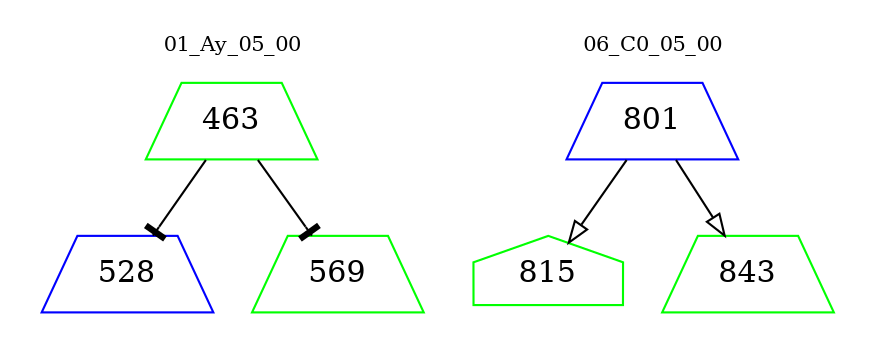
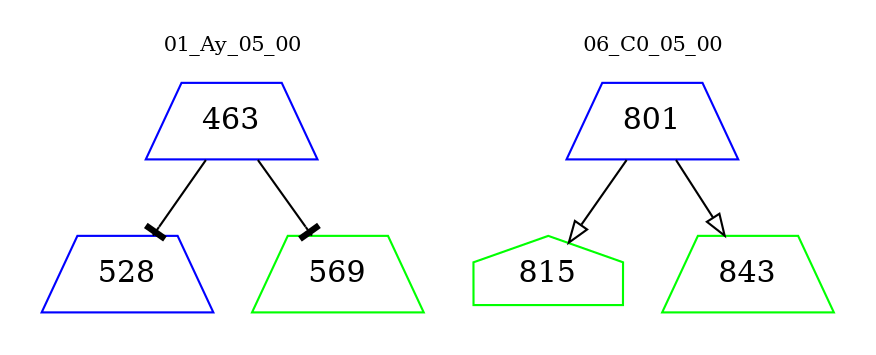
node "463": color green -> blue
